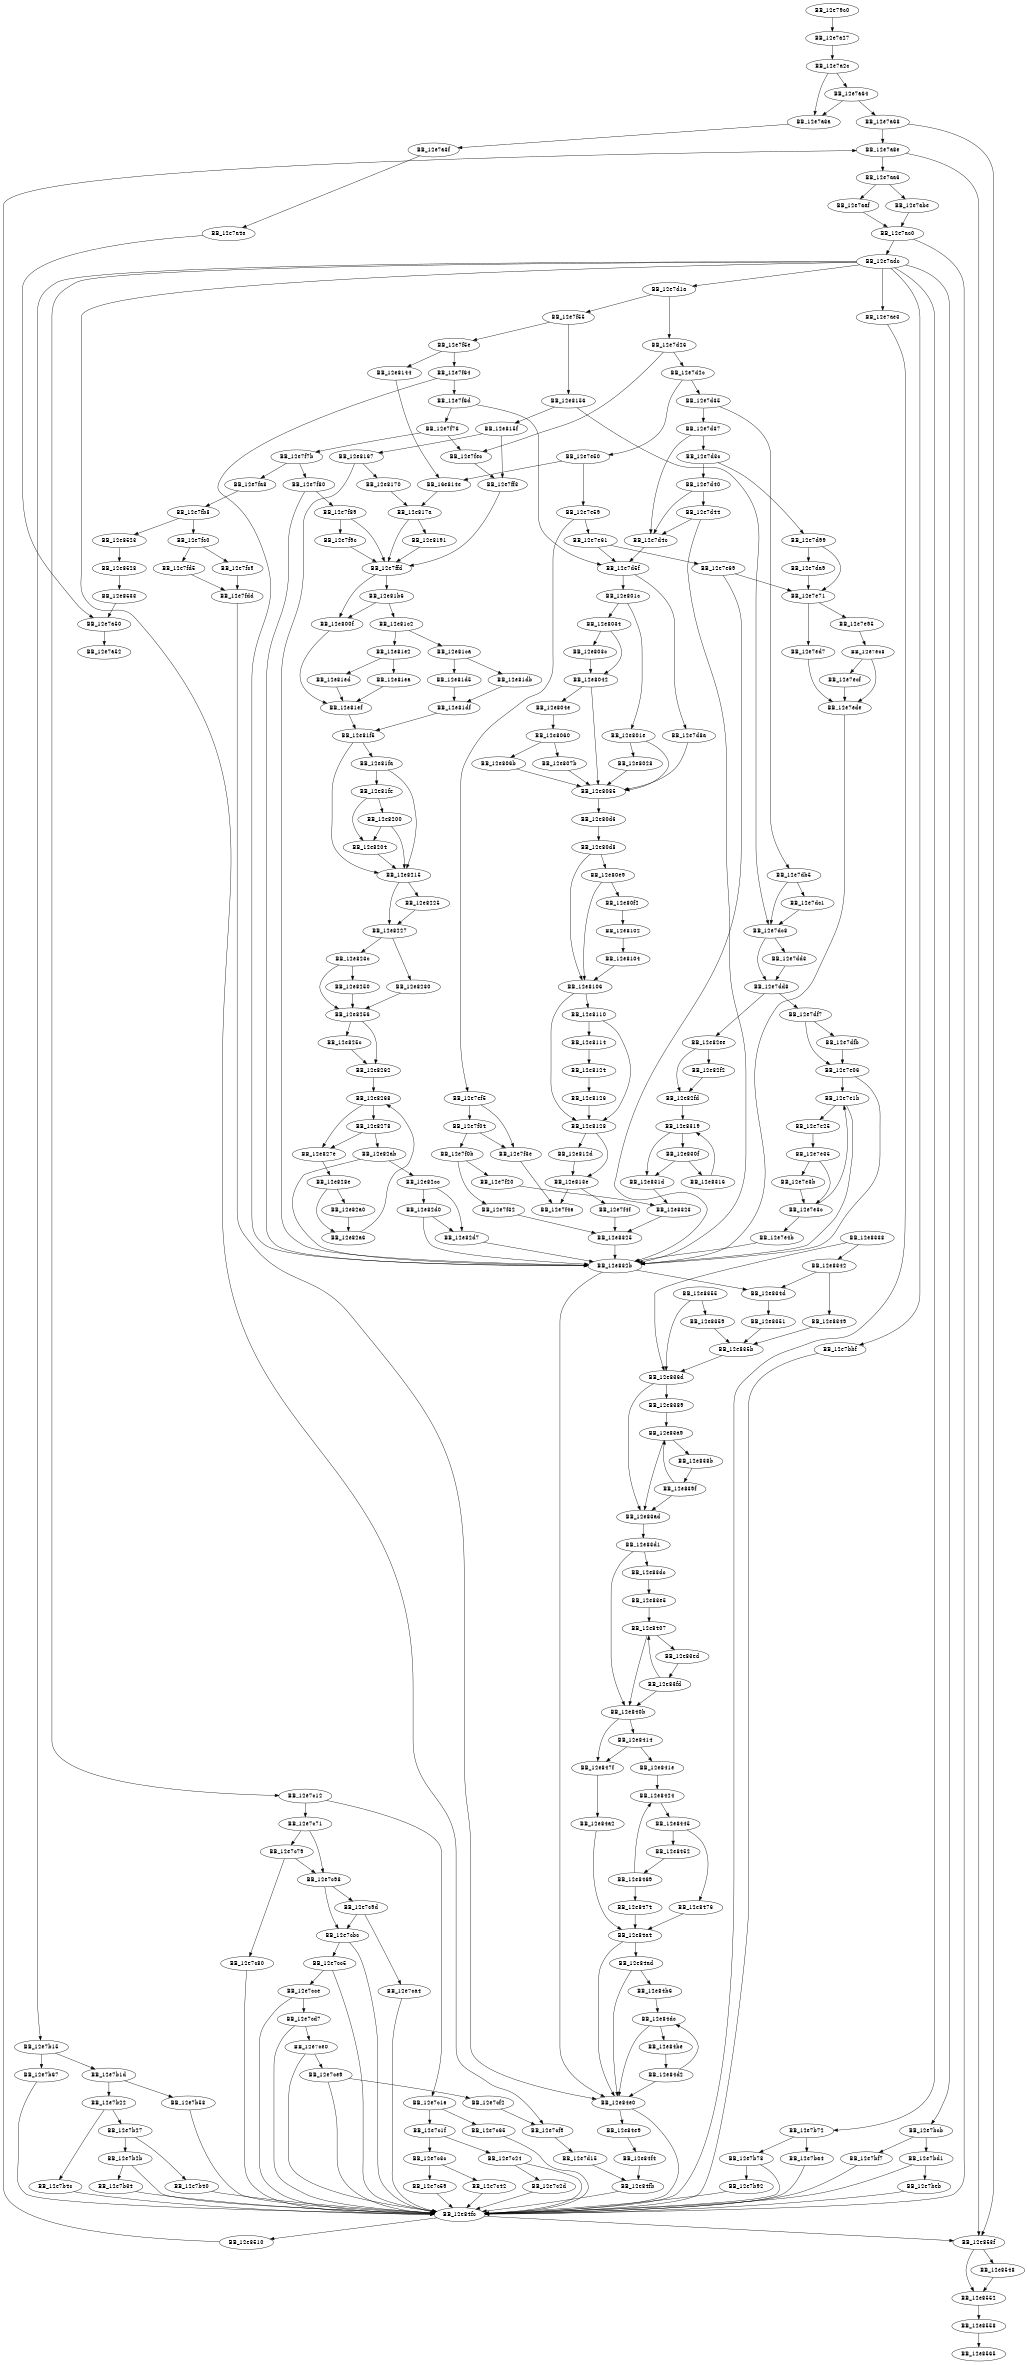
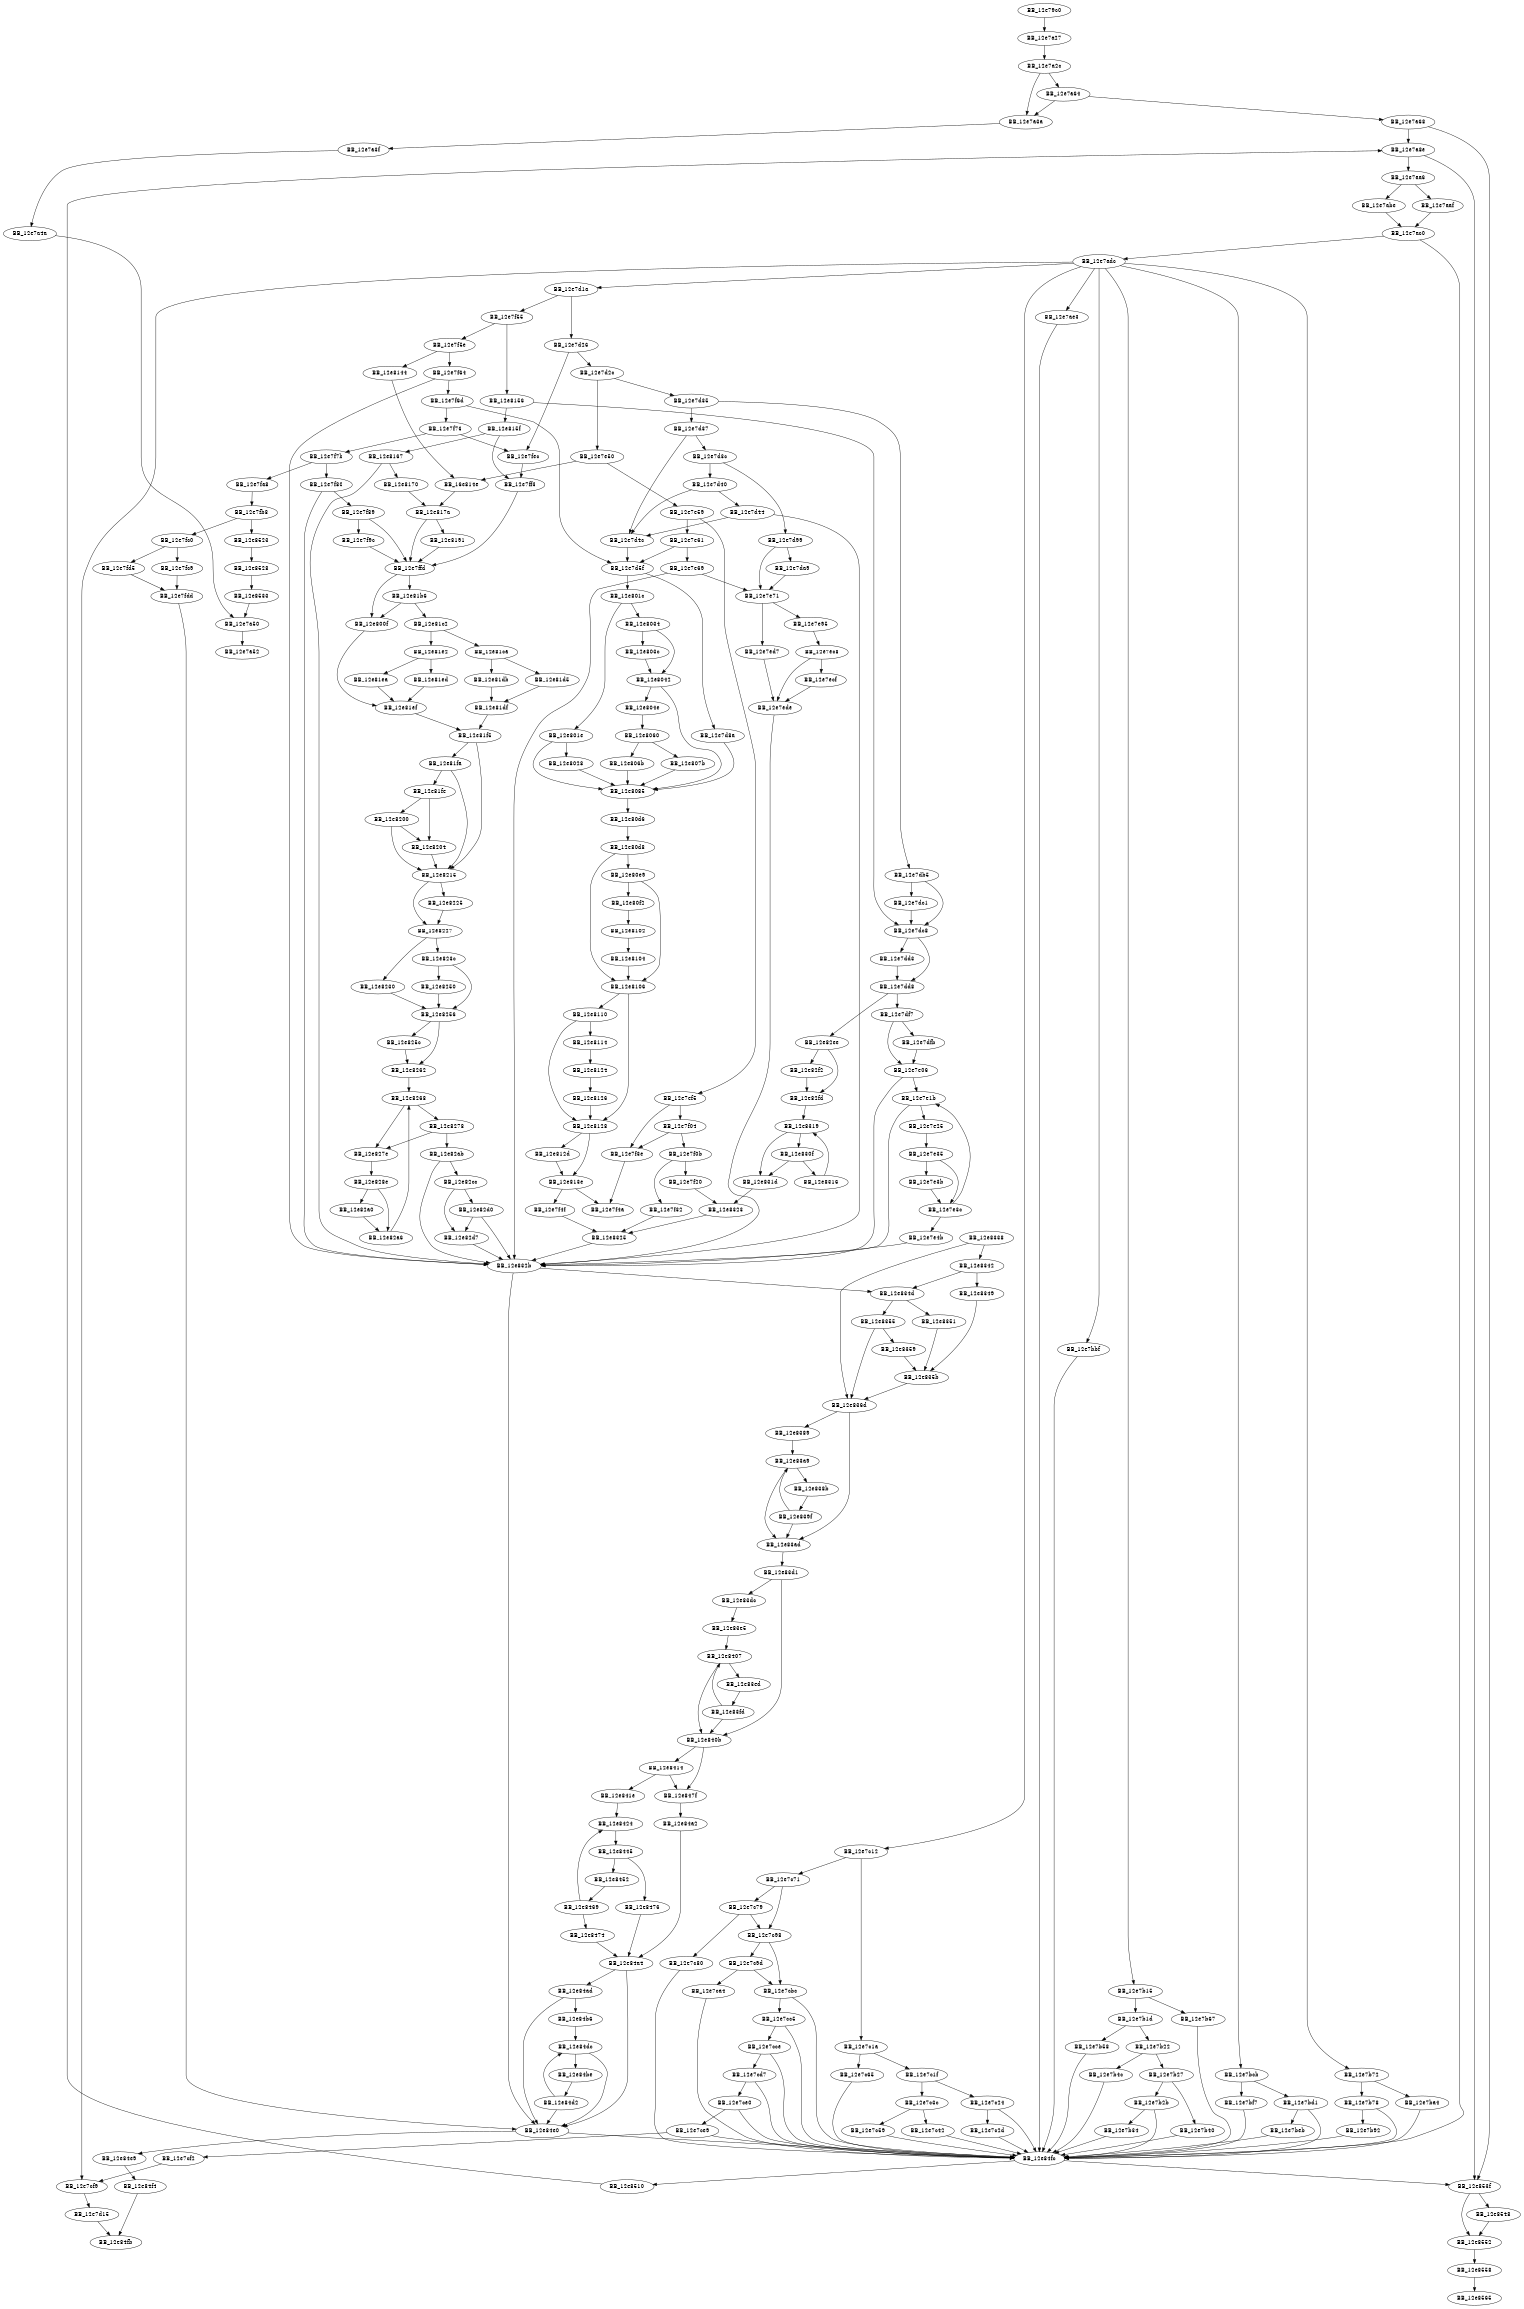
edge "BB_12e834d" -> "BB_12e8355": added
edge "BB_12e84fb" -> "BB_12e84fc": removed
